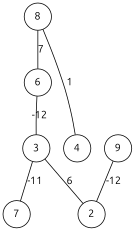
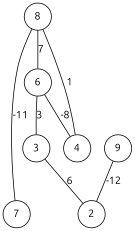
edge "6" -- "3": label "-12" -> "3"
edge "6" -- "4": added, label "-8"
edge "3" -- "7": now "8" -- "7"
